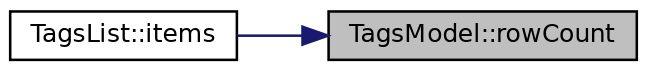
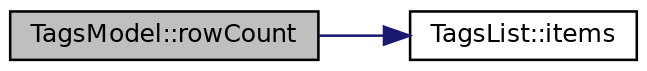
edge "TagsList::items" -> "TagsModel::rowCount": reversed
